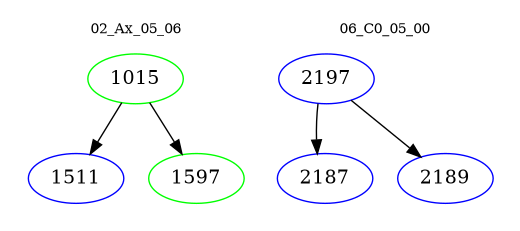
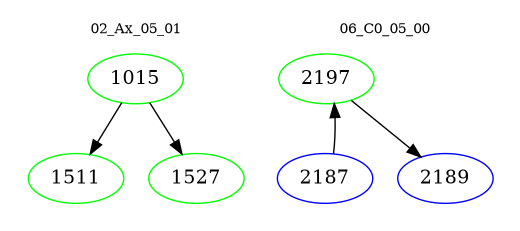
cluster "02_Ax_05_06": label "02_Ax_05_06" -> "02_Ax_05_01"
node "2197": color blue -> green
edge "2197" -> "2187": reversed
node "1511": color blue -> green
node "1597": label "1597" -> "1527"
